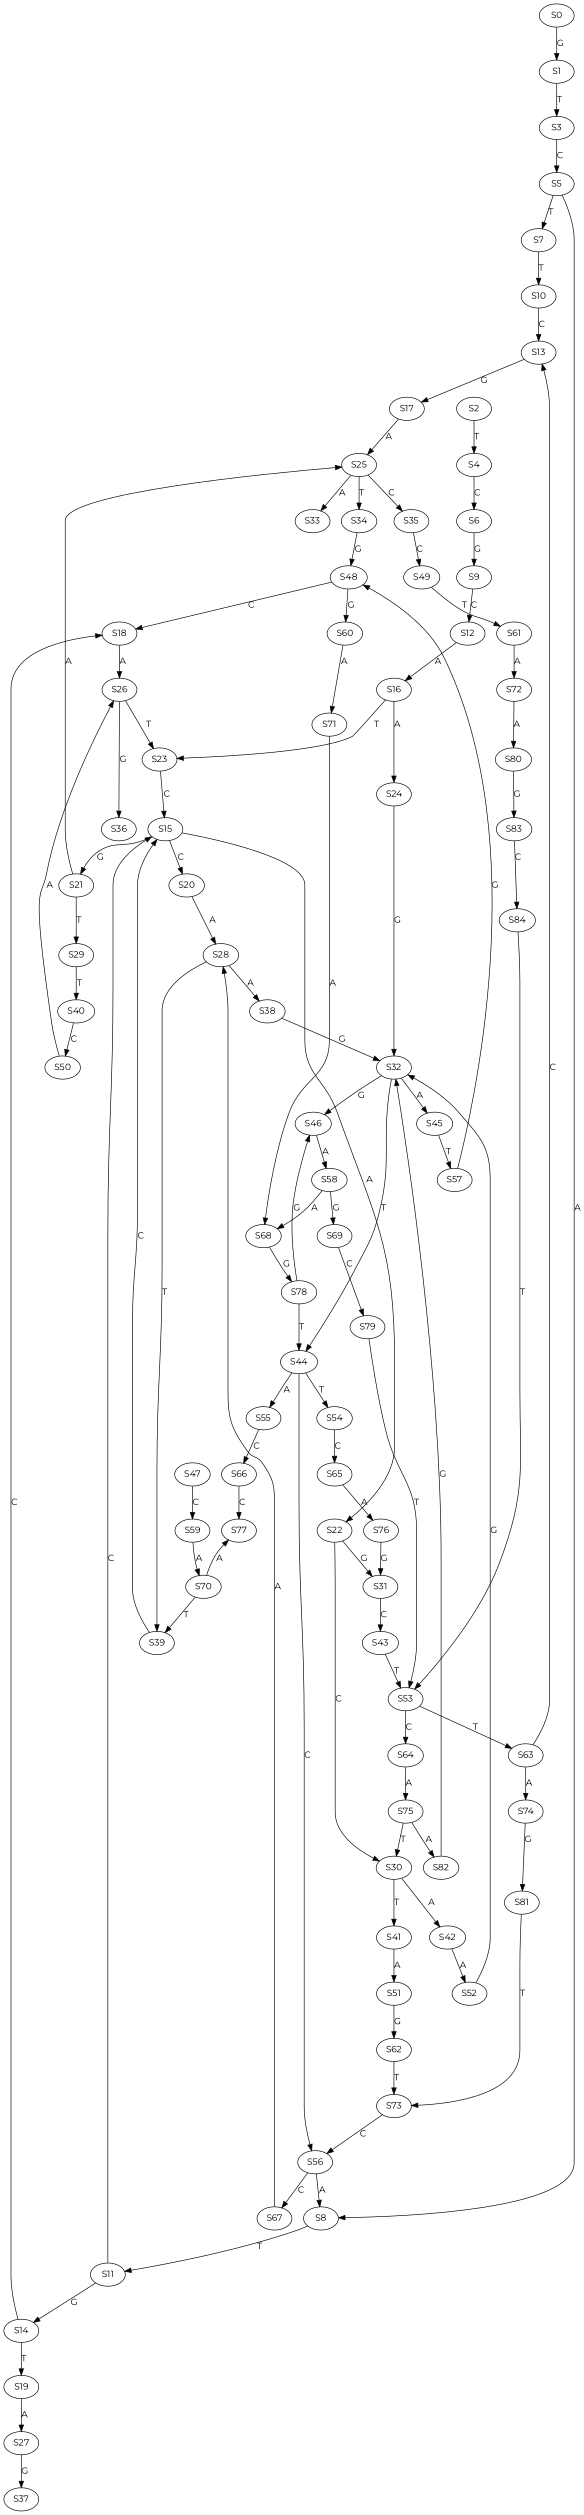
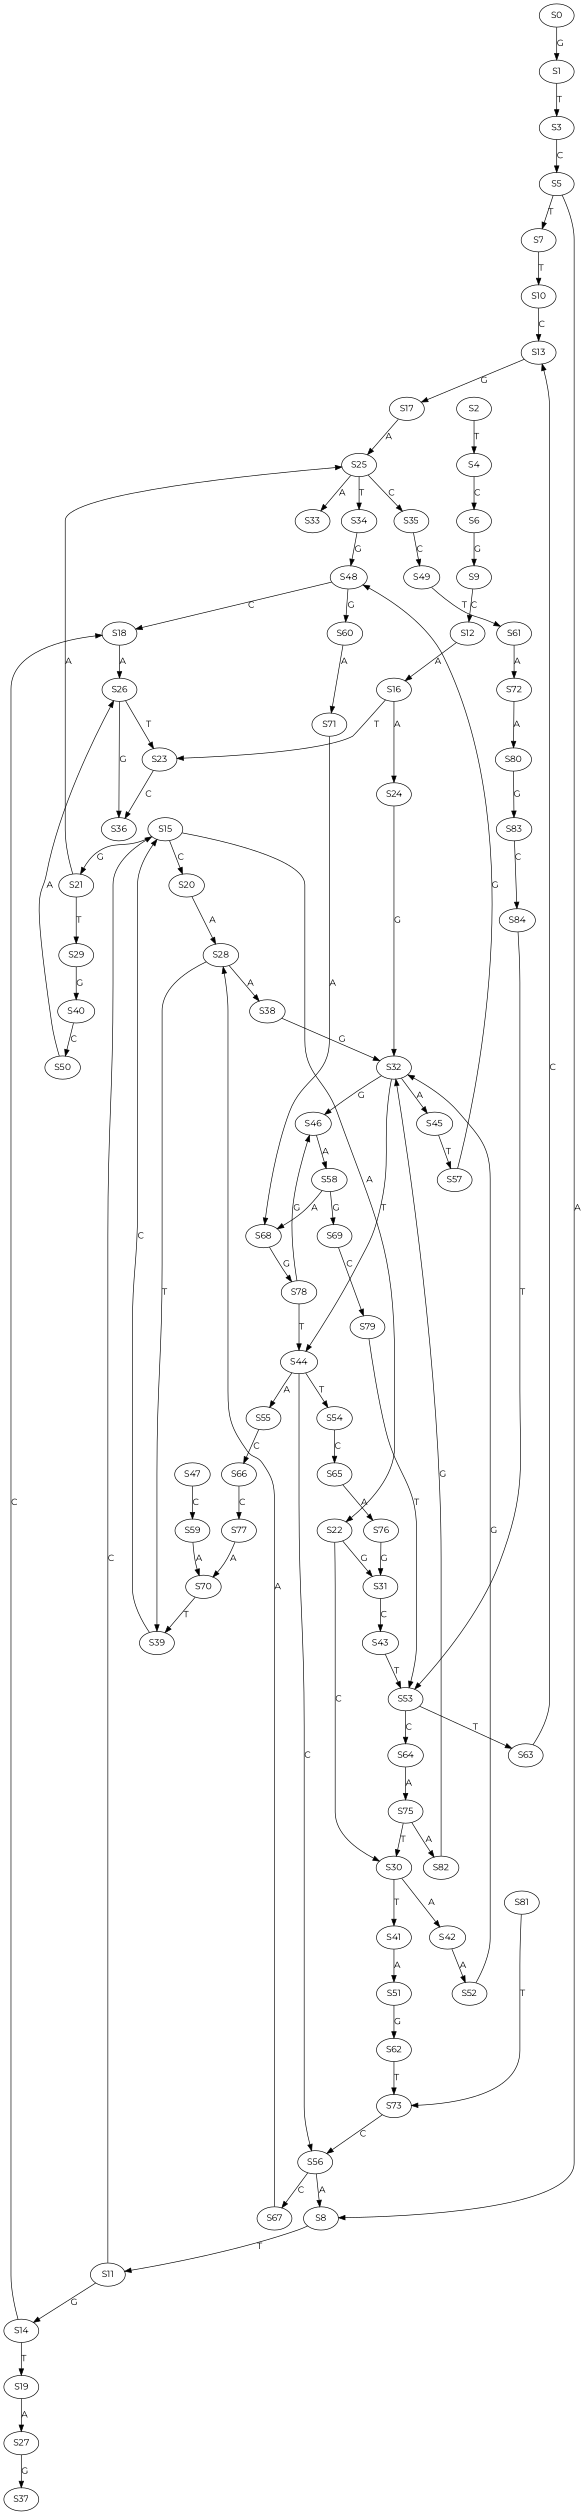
edge "S23" -> "S15": now "S23" -> "S36"
edge "S29" -> "S40": label "T" -> "G"
edge "S70" -> "S77": reversed
node "S74": removed
